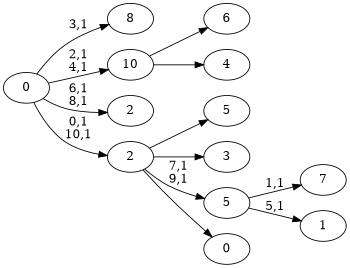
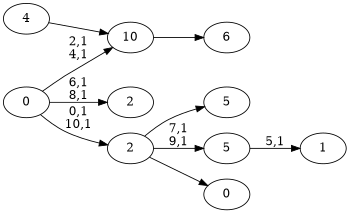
node "8": removed
edge "10" -> "4": reversed
node "3": removed
node "7": removed
